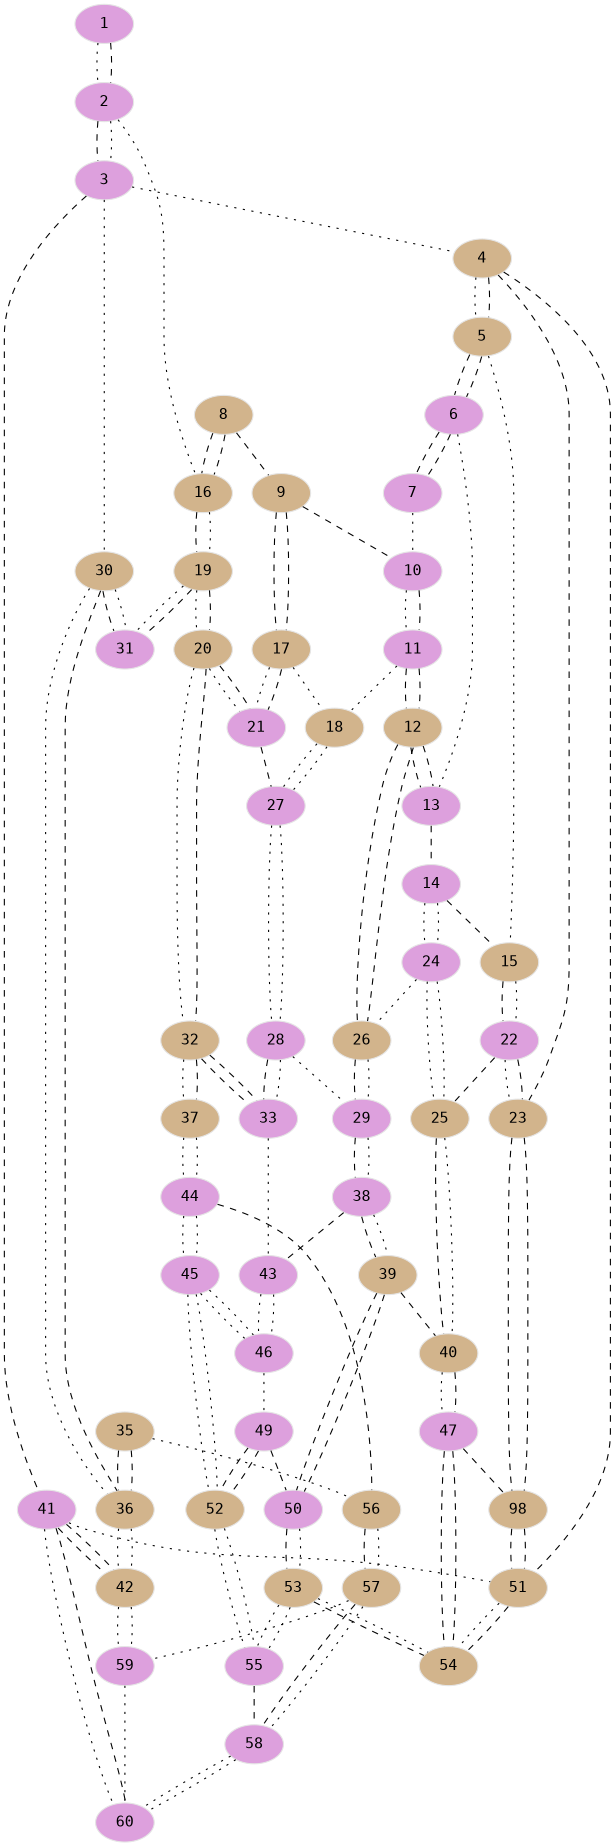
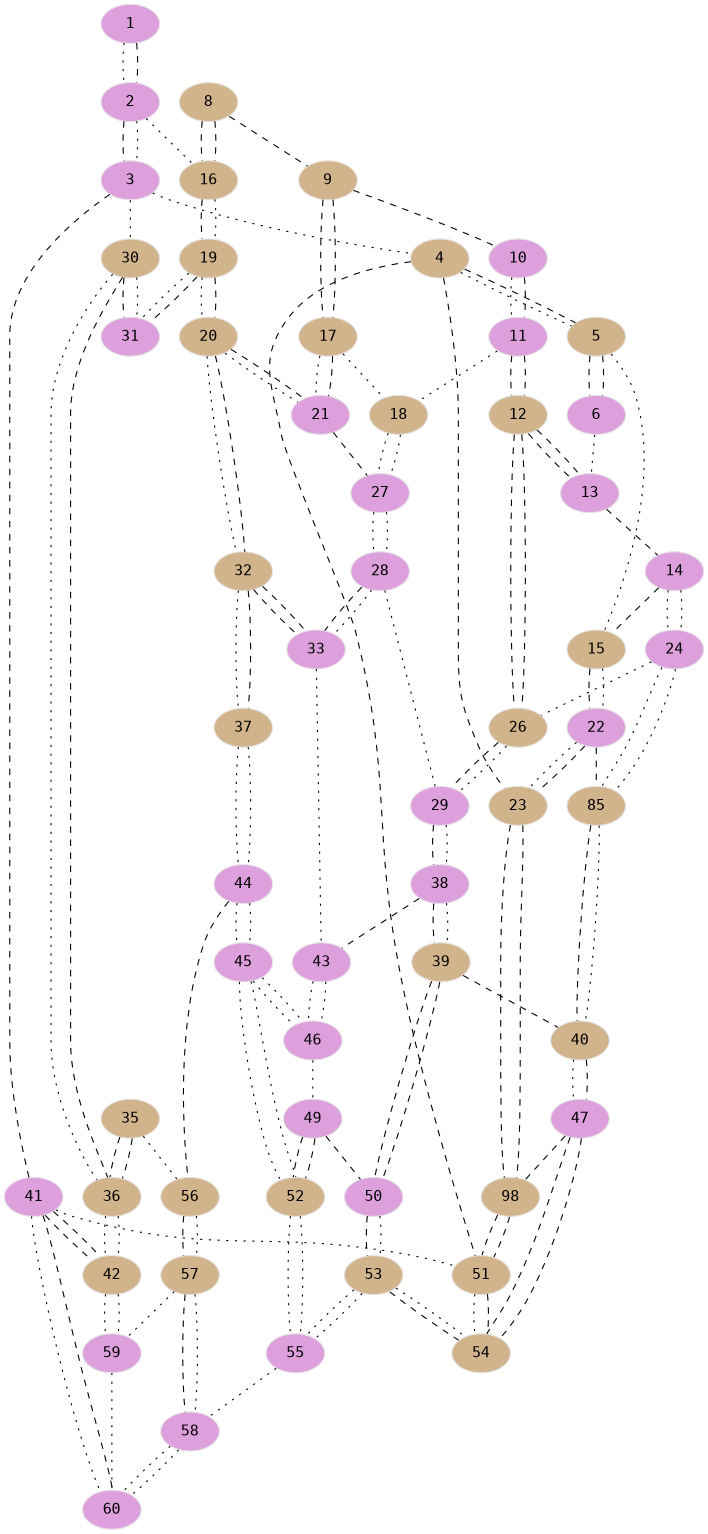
node "7": removed
node "25": label "25" -> "85"
edge "55" -- "58": style dashed -> dotted
